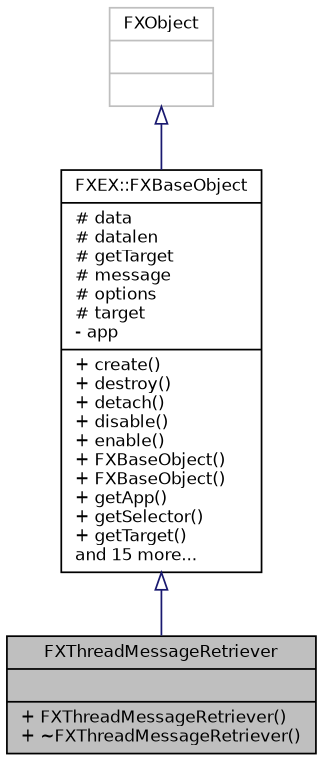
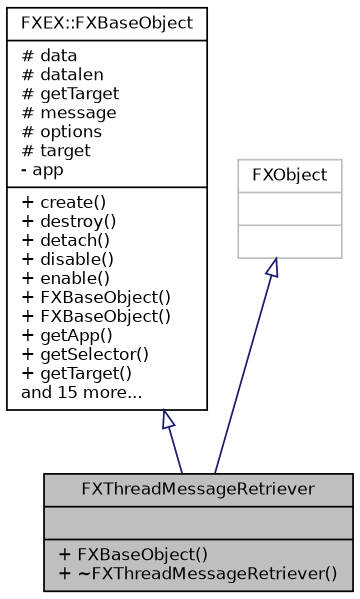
edge "FXEX::FXBaseObject" -> "FXObject": now "FXThreadMessageRetriever" -> "FXObject"
node "FXThreadMessageRetriever": text "+ FXThreadMessageRetriever()" -> "+ FXBaseObject()"
